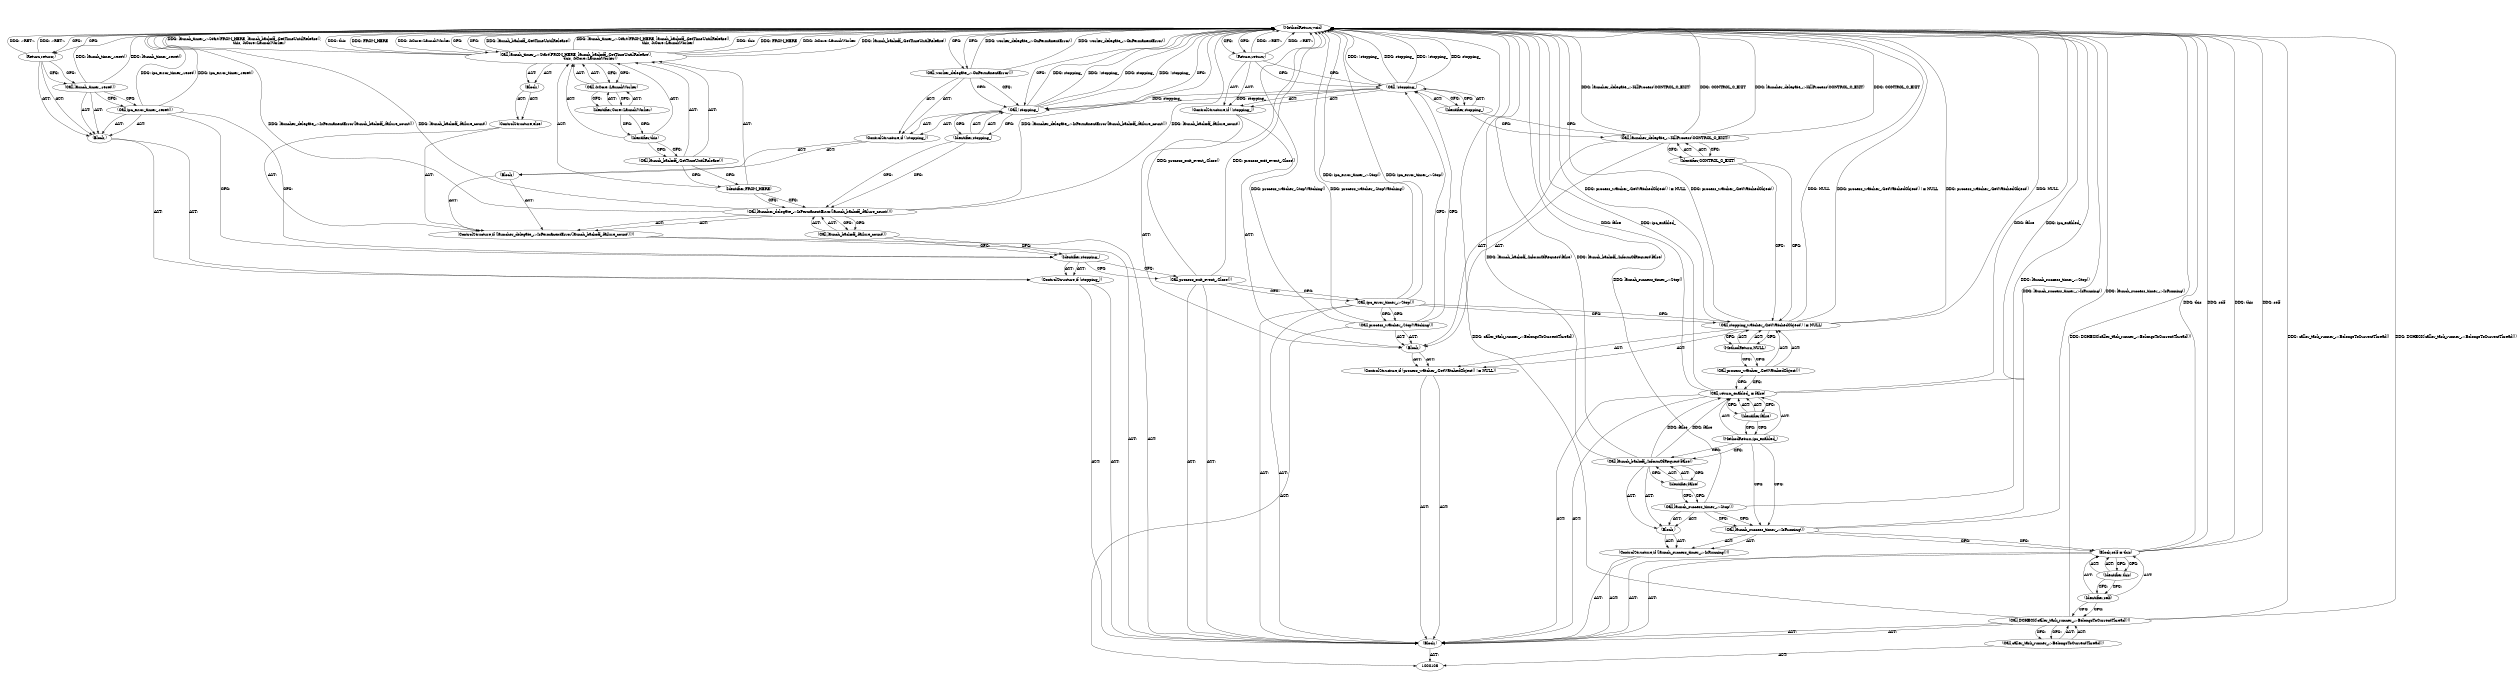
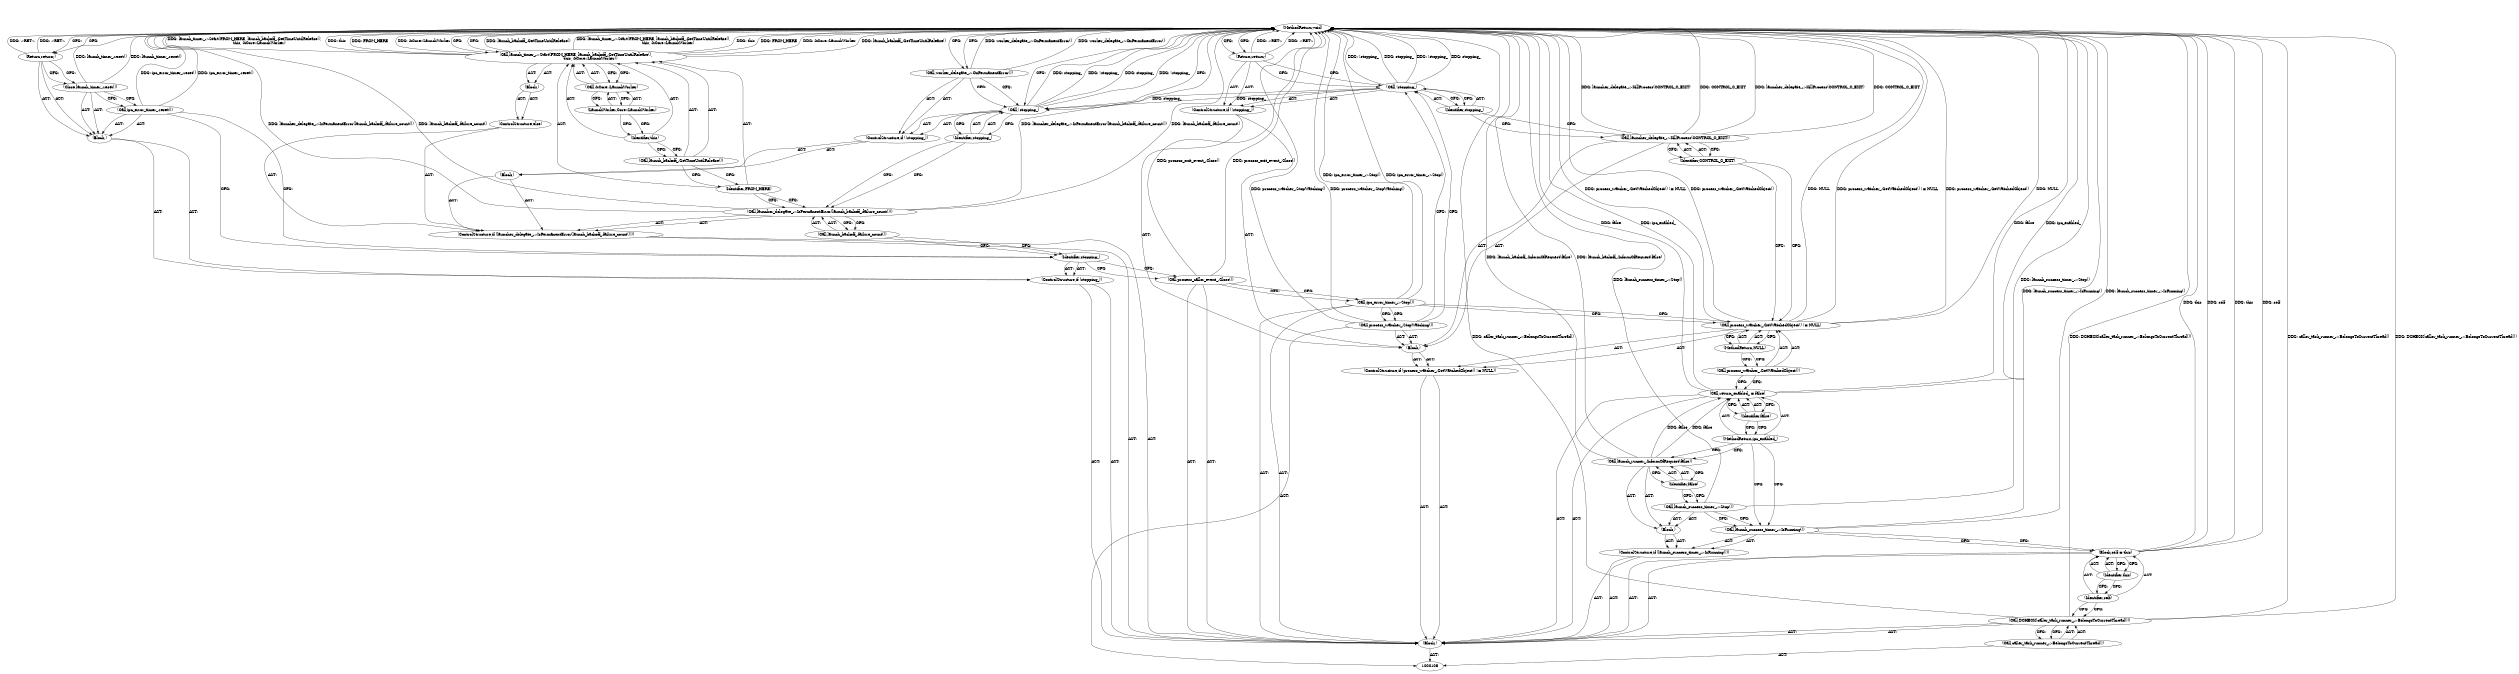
node "(Call,launch_timer_.reset())": label "(Call,launch_timer_.reset())" -> "(Close,launch_timer_.reset())"
node "(Identifier,Core::LaunchWorker)": label "(Identifier,Core::LaunchWorker)" -> "(LaunchWorker,Core::LaunchWorker)"
node "(Call,process_exit_event_.Close())": label "(Call,process_exit_event_.Close())" -> "(Call,process_caller_event_.Close())"
node "(Call,stopping_watcher_.GetWatchedObject() != NULL)": label "(Call,stopping_watcher_.GetWatchedObject() != NULL)" -> "(Call,process_watcher_.GetWatchedObject() != NULL)"
node "(Call,launch_backoff_.InformOfRequest(false))": label "(Call,launch_backoff_.InformOfRequest(false))" -> "(Call,launch_runner_.InformOfRequest(false))"
